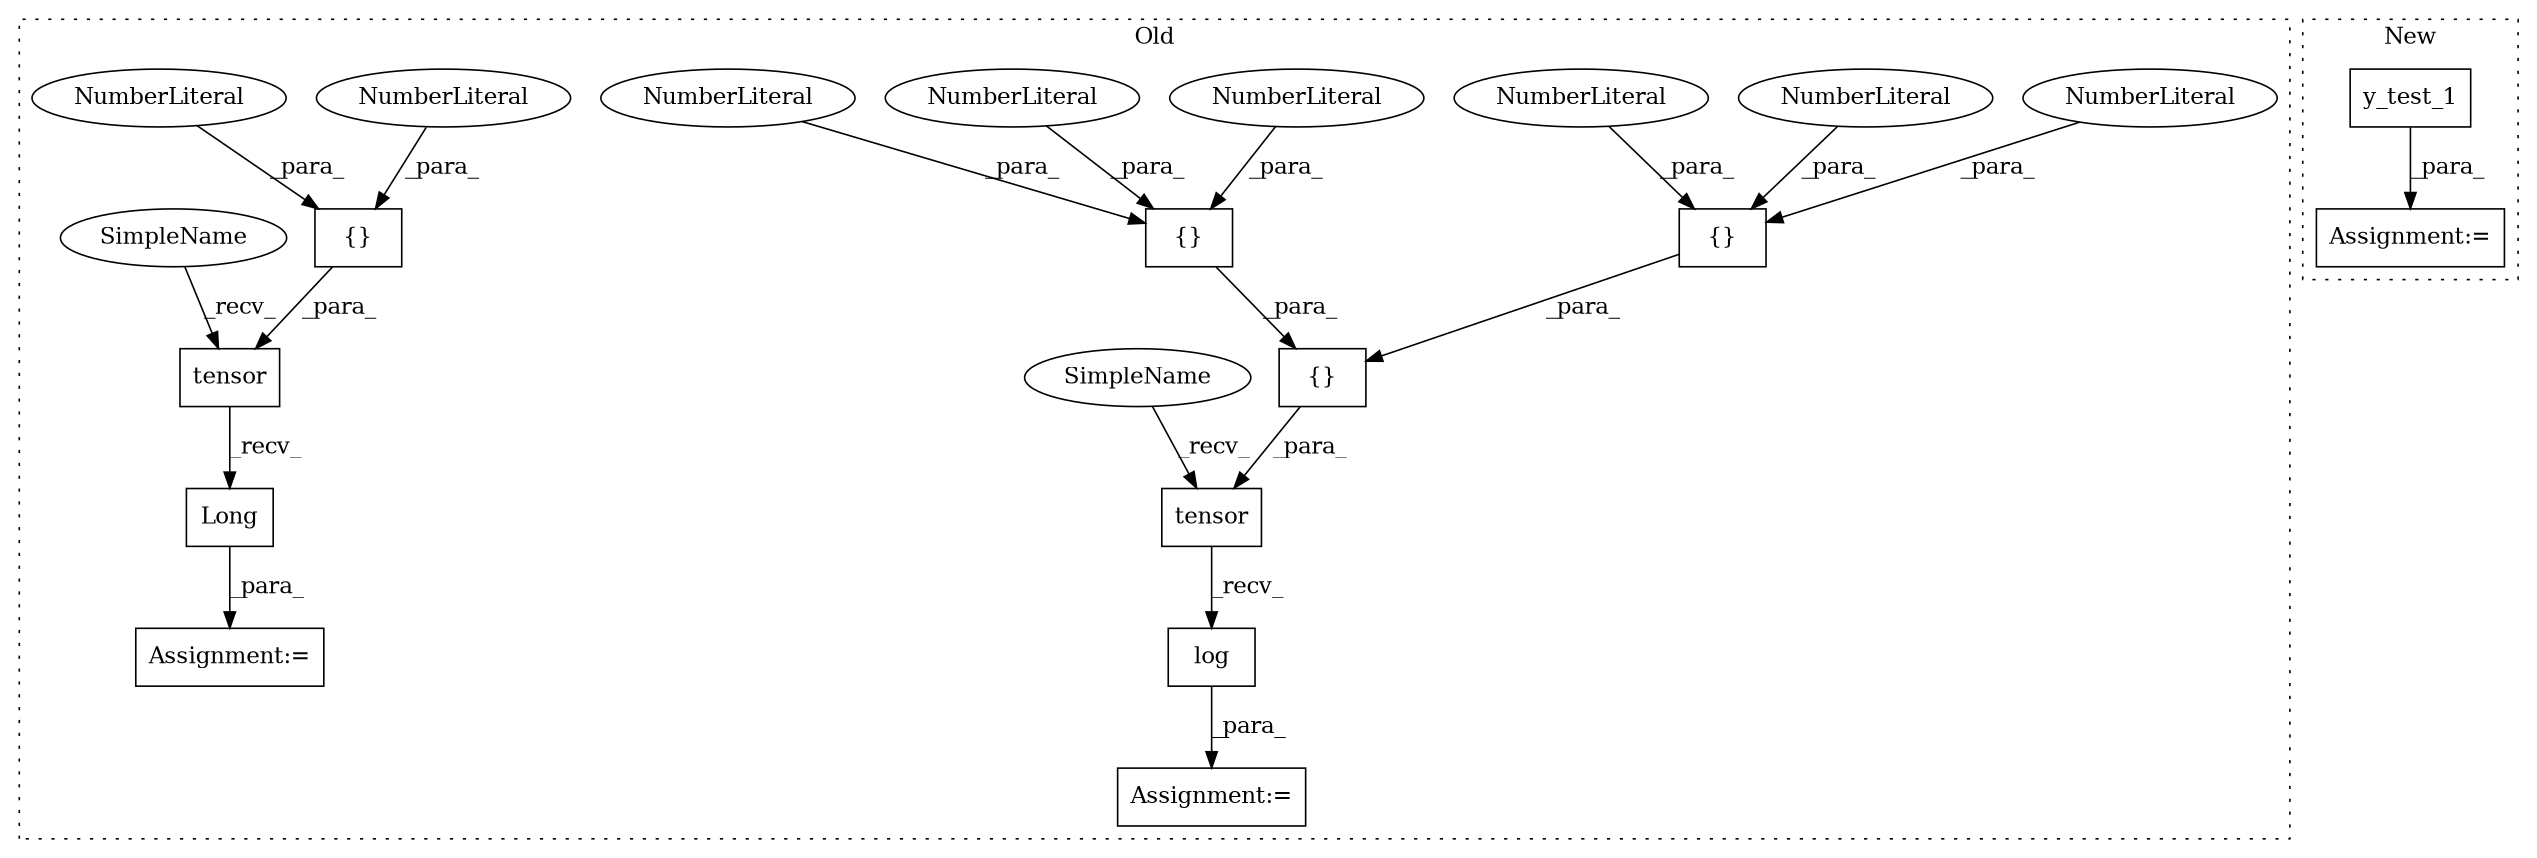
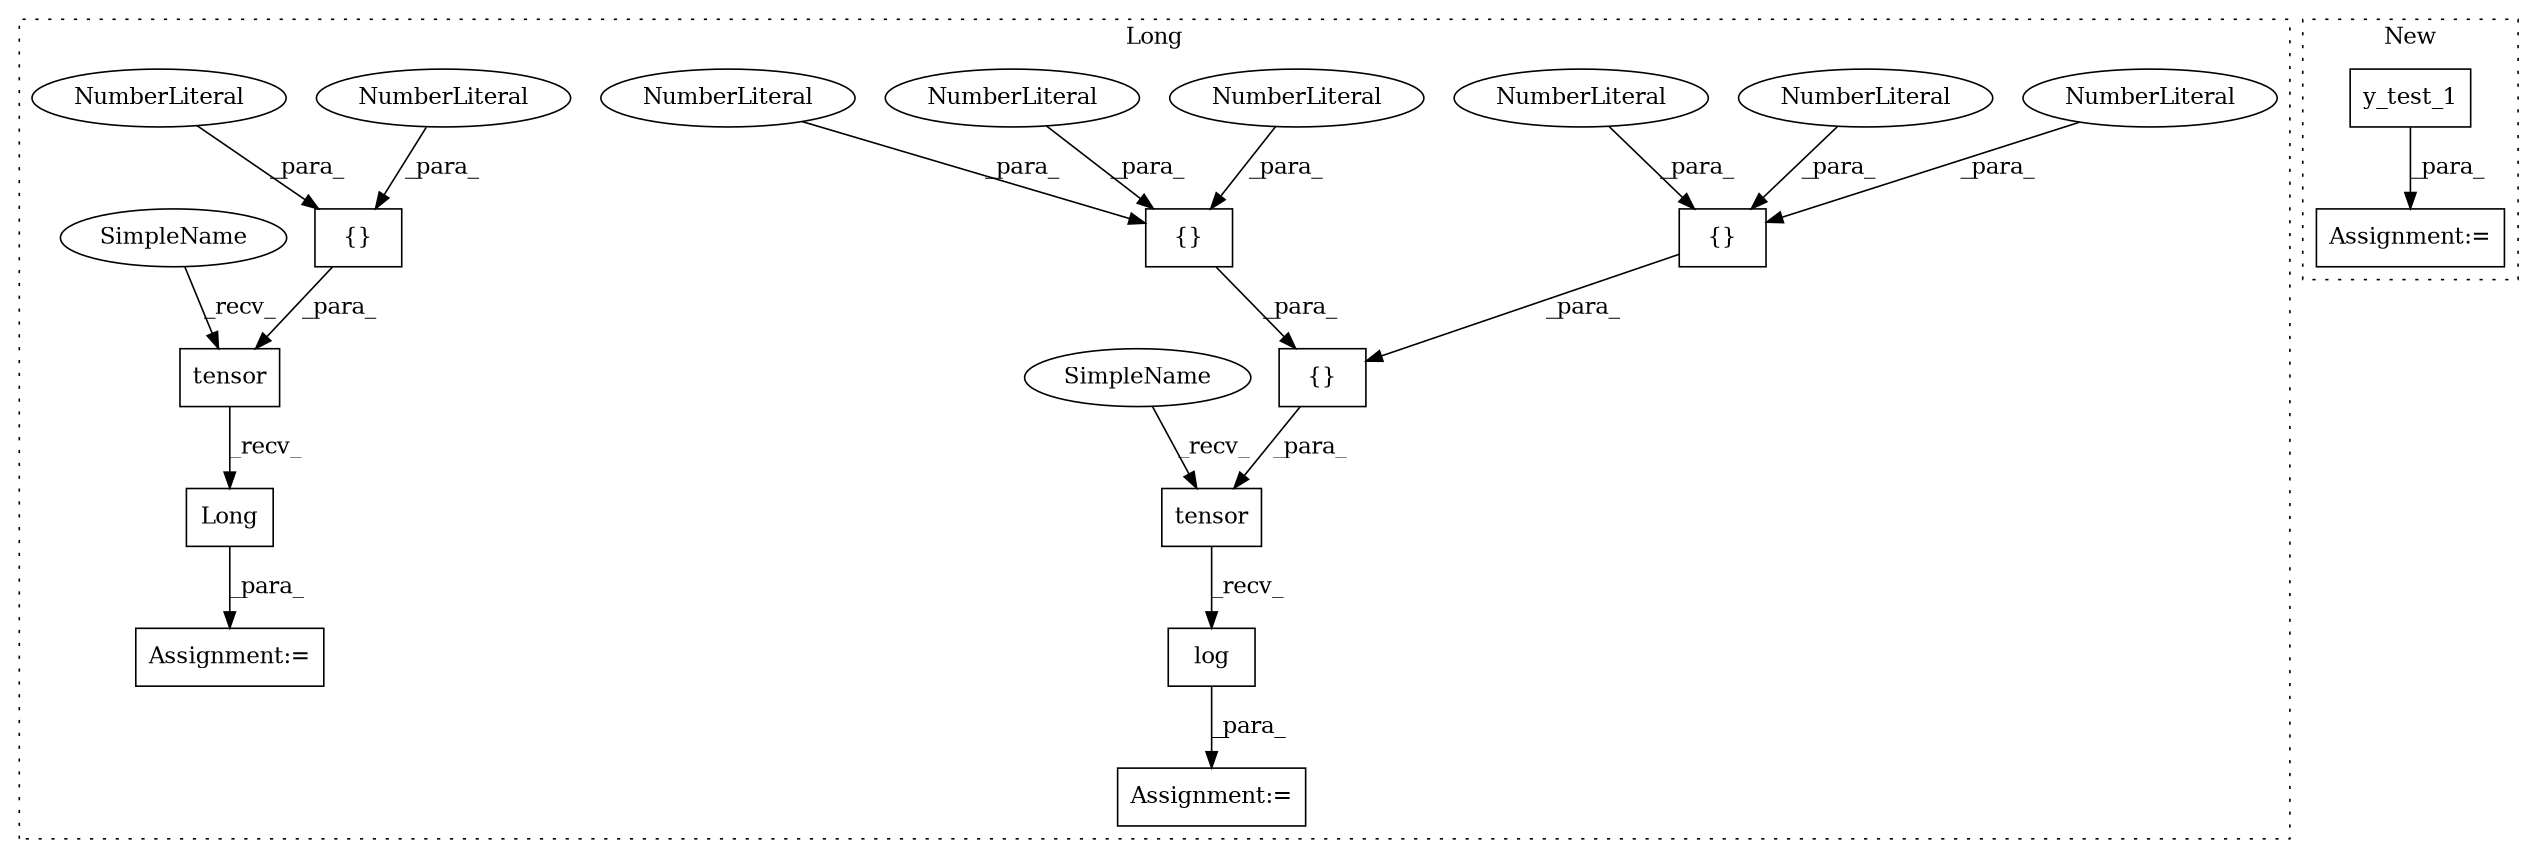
cluster "Old": label "Old" -> "Long"
